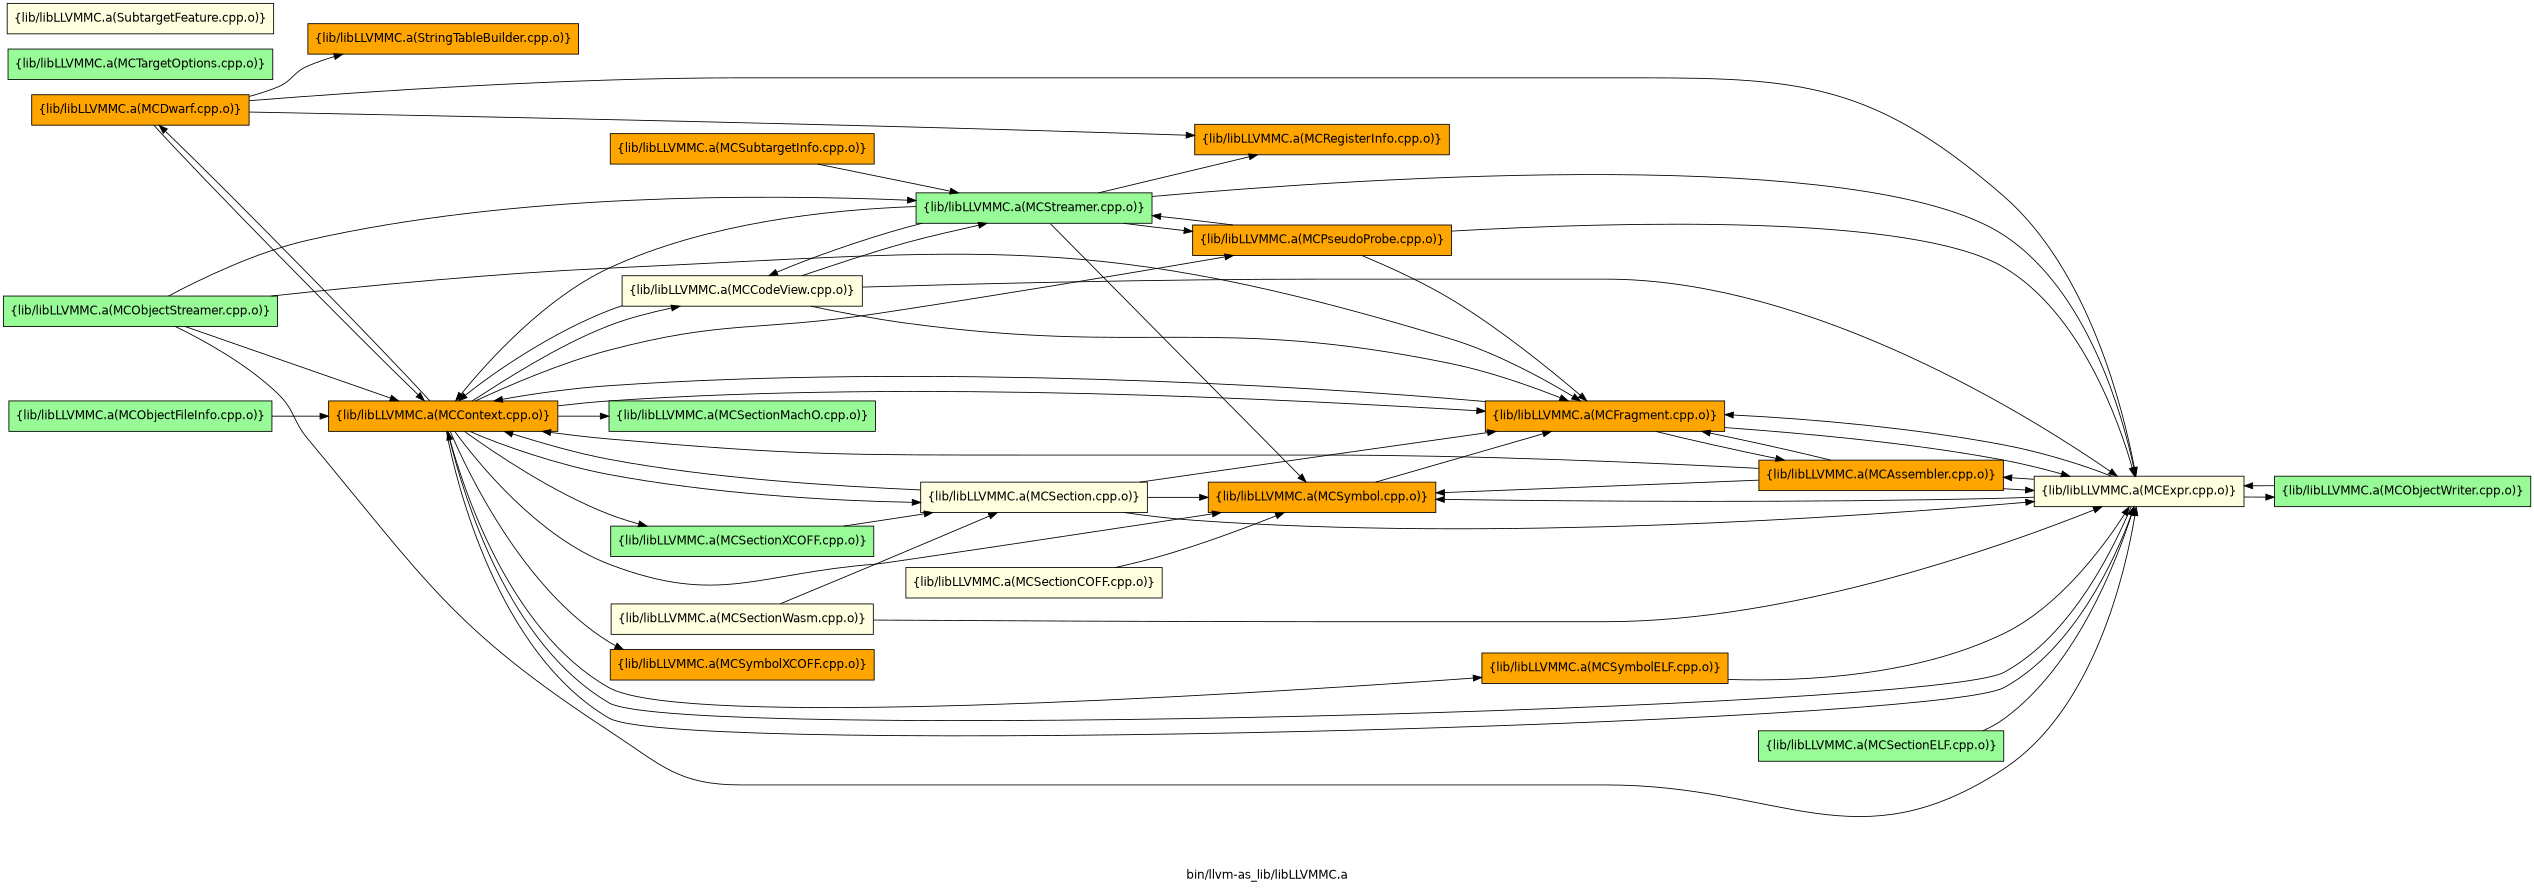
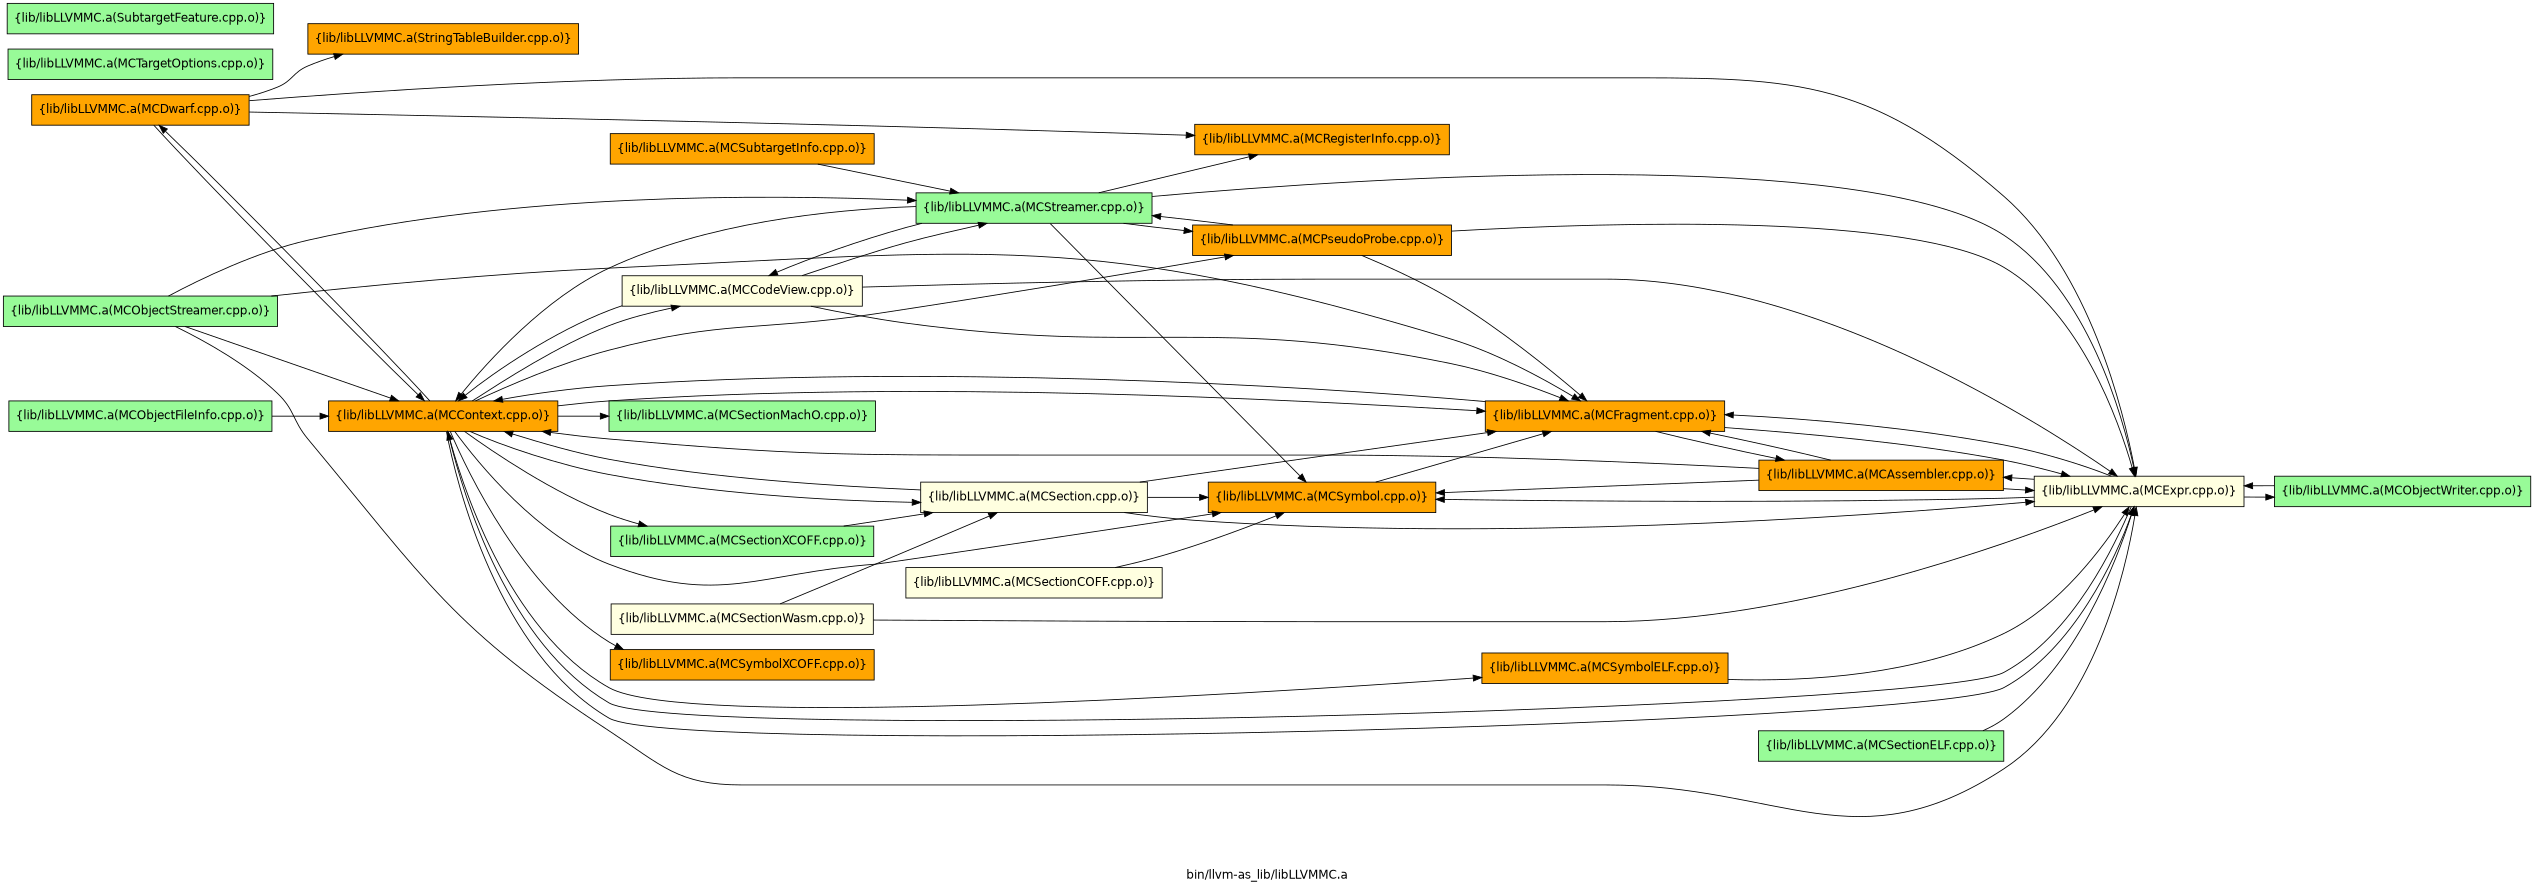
node "{lib/libLLVMMC.a(SubtargetFeature.cpp.o)}": fillcolor lightyellow -> palegreen
